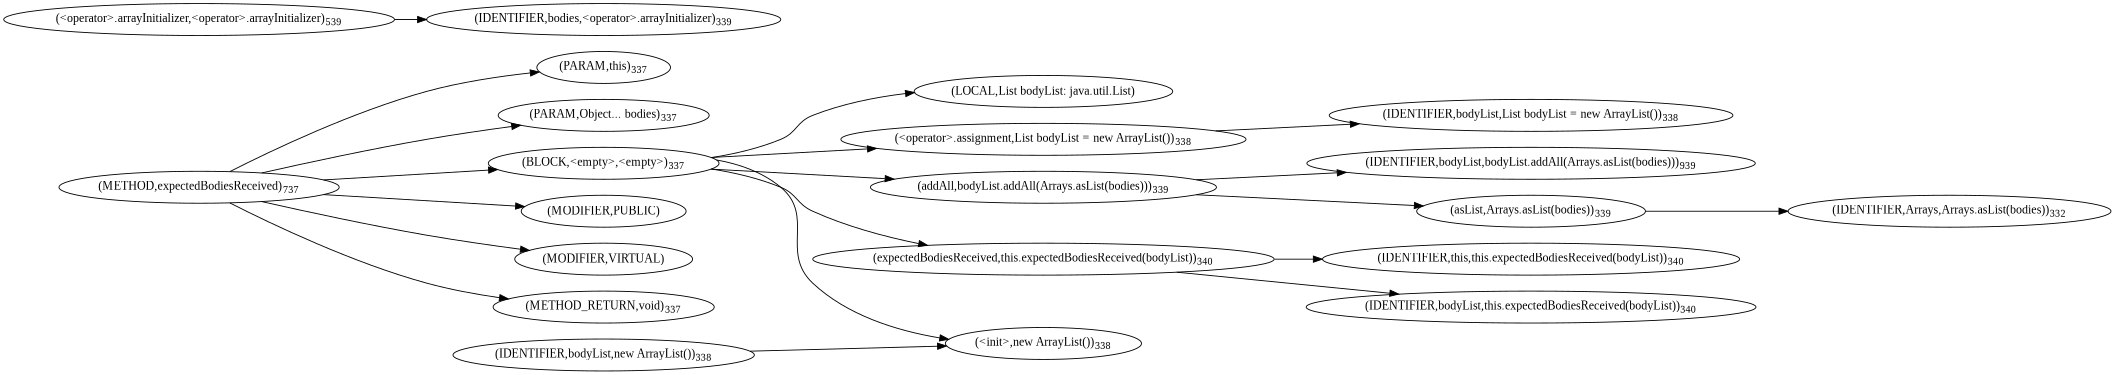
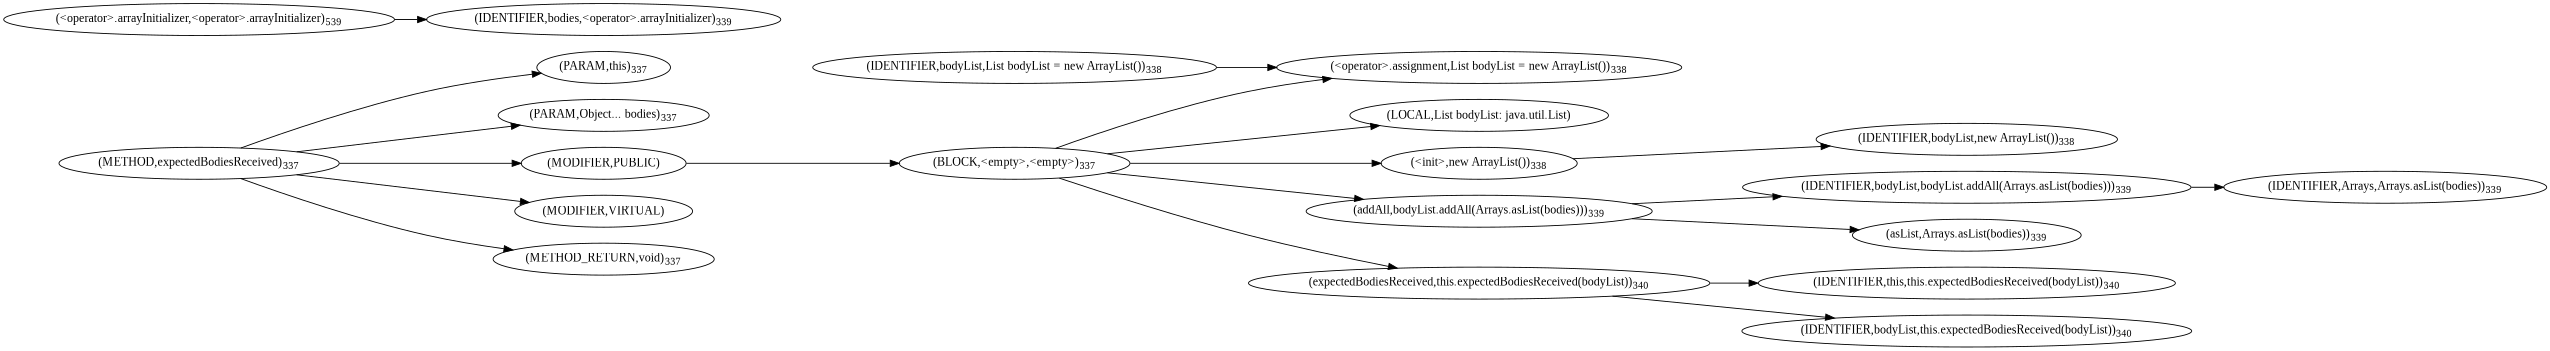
edge "(<operator>.assignment,List bodyList = new ArrayList())" -> "(IDENTIFIER,bodyList,List bodyList = new ArrayList())": reversed
node "(IDENTIFIER,bodyList,bodyList.addAll(Arrays.asList(bodies)))": text "939" -> "339"
edge "(METHOD,expectedBodiesReceived)" -> "(BLOCK,<empty>,<empty>)": now "(MODIFIER,PUBLIC)" -> "(BLOCK,<empty>,<empty>)"
node "(METHOD,expectedBodiesReceived)": text "737" -> "337"
node "(IDENTIFIER,Arrays,Arrays.asList(bodies))": text "332" -> "339"
edge "(asList,Arrays.asList(bodies))" -> "(IDENTIFIER,Arrays,Arrays.asList(bodies))": now "(IDENTIFIER,bodyList,bodyList.addAll(Arrays.asList(bodies)))" -> "(IDENTIFIER,Arrays,Arrays.asList(bodies))"
edge "(IDENTIFIER,bodyList,new ArrayList())" -> "(<init>,new ArrayList())": reversed
